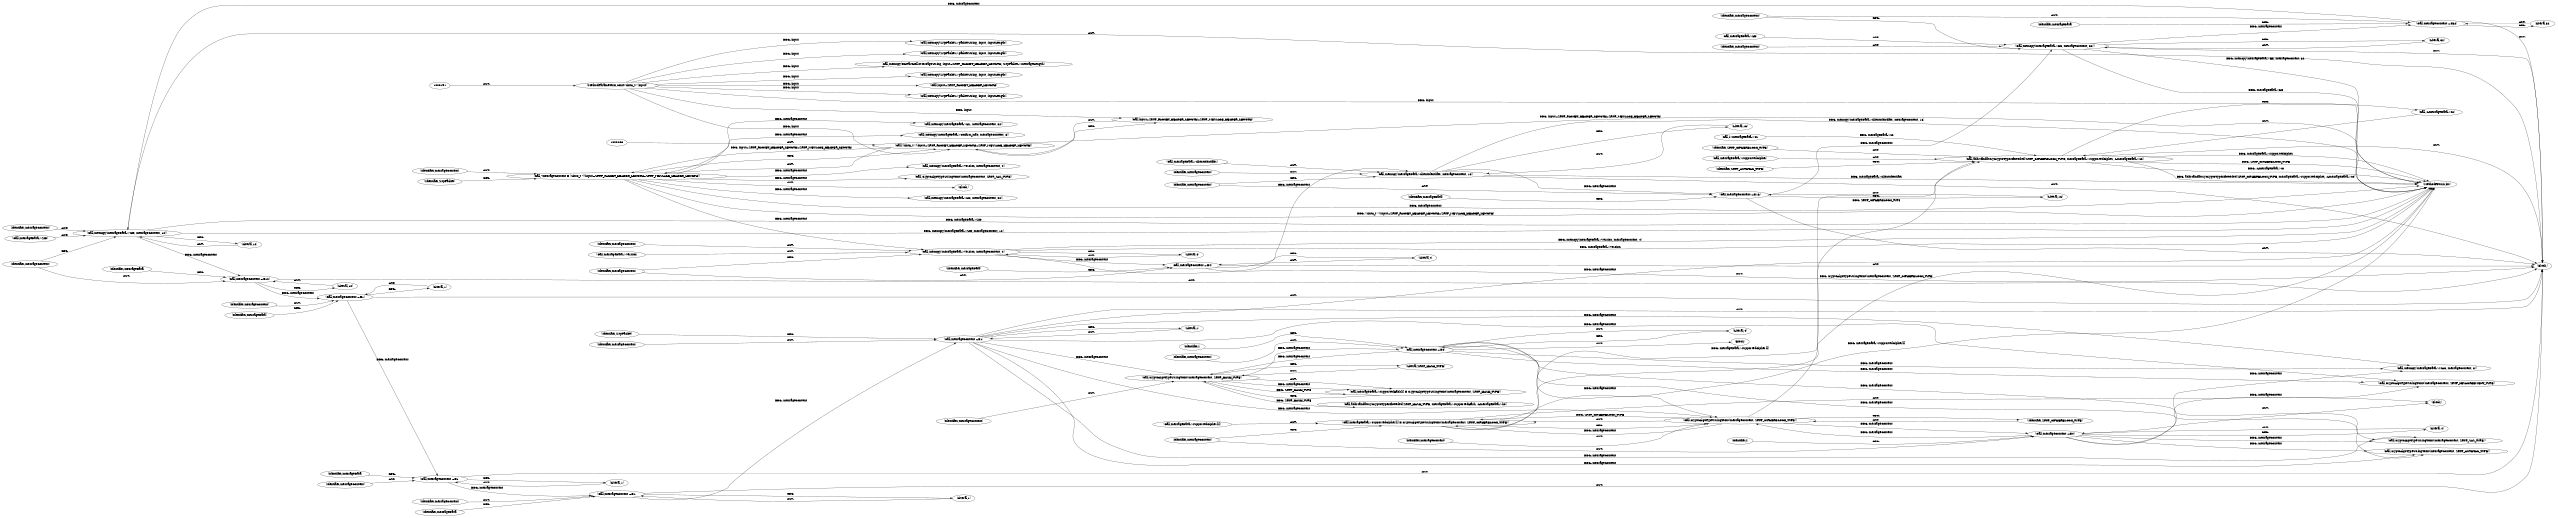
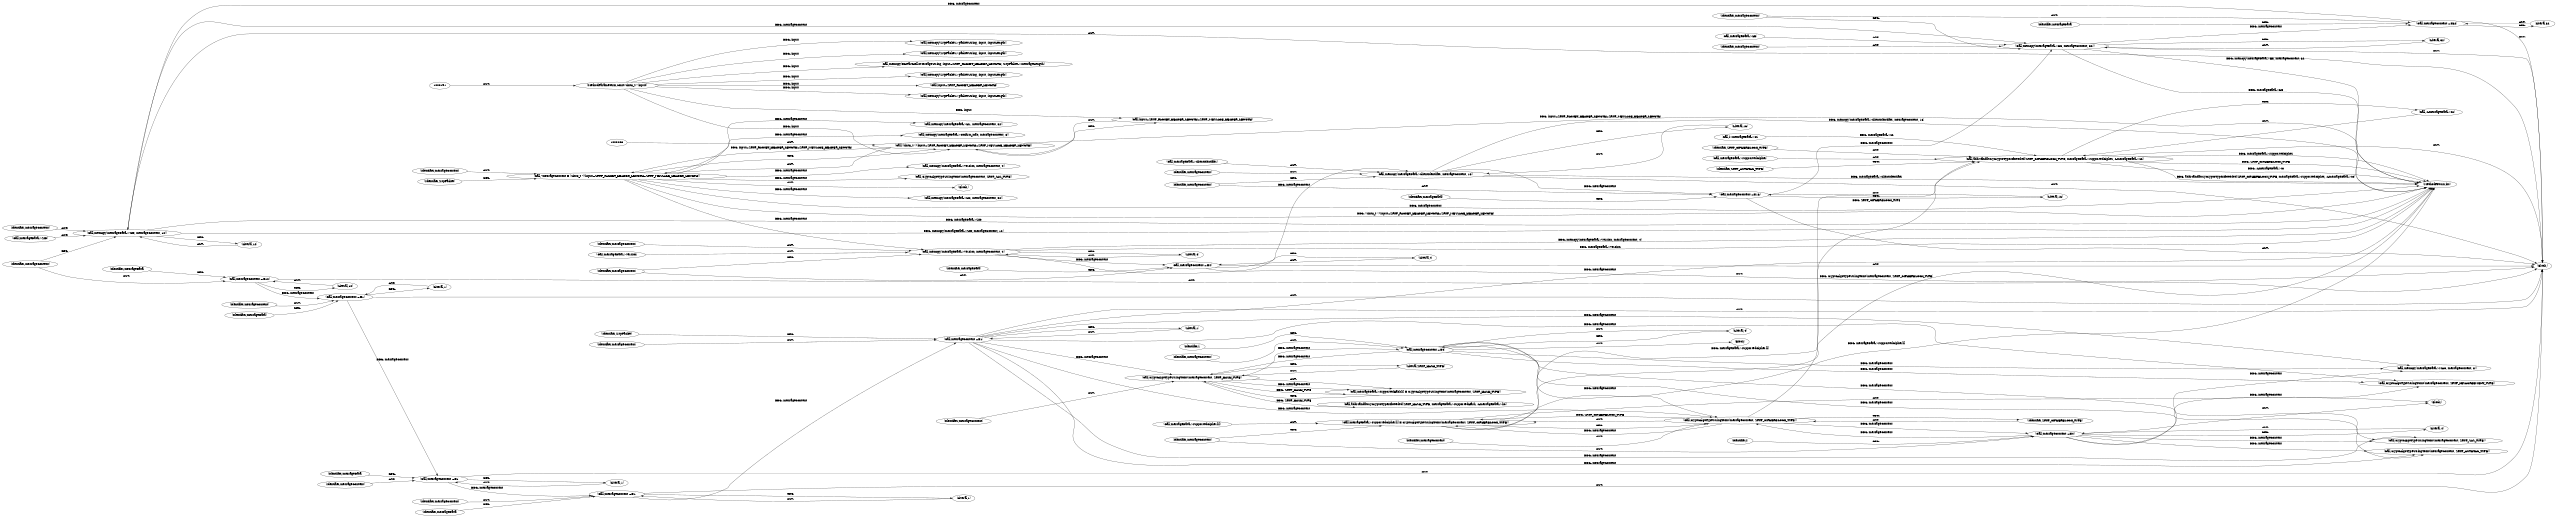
edge "(MethodParameterIn,const uint8_t * input)" -> "(MethodReturn,int)": removed, label "DDG: input"
edge "(Call,memcpy(messageData->ZID, messageContent, 12))" -> "(Call,messageContent +=12)": now "(Call,memcpy(messageData->ZID, messageContent, 12))" -> "(Call,memcpy(messageData->H3, messageContent, 32))"
